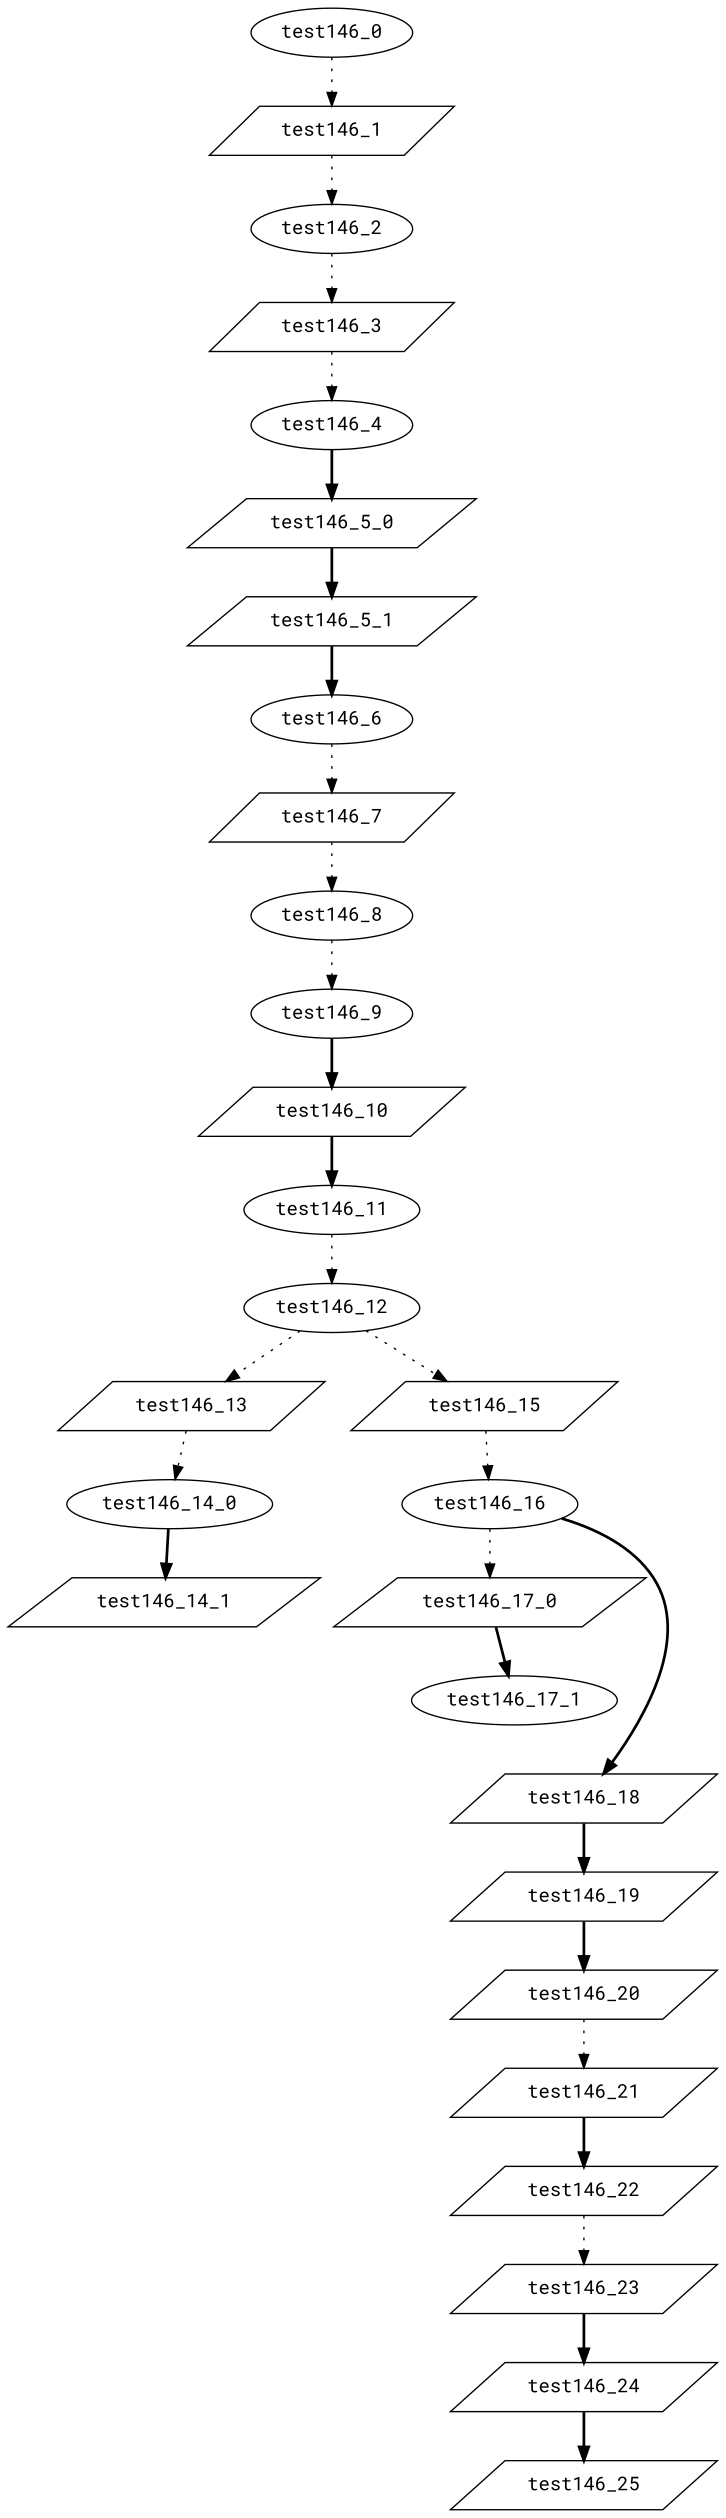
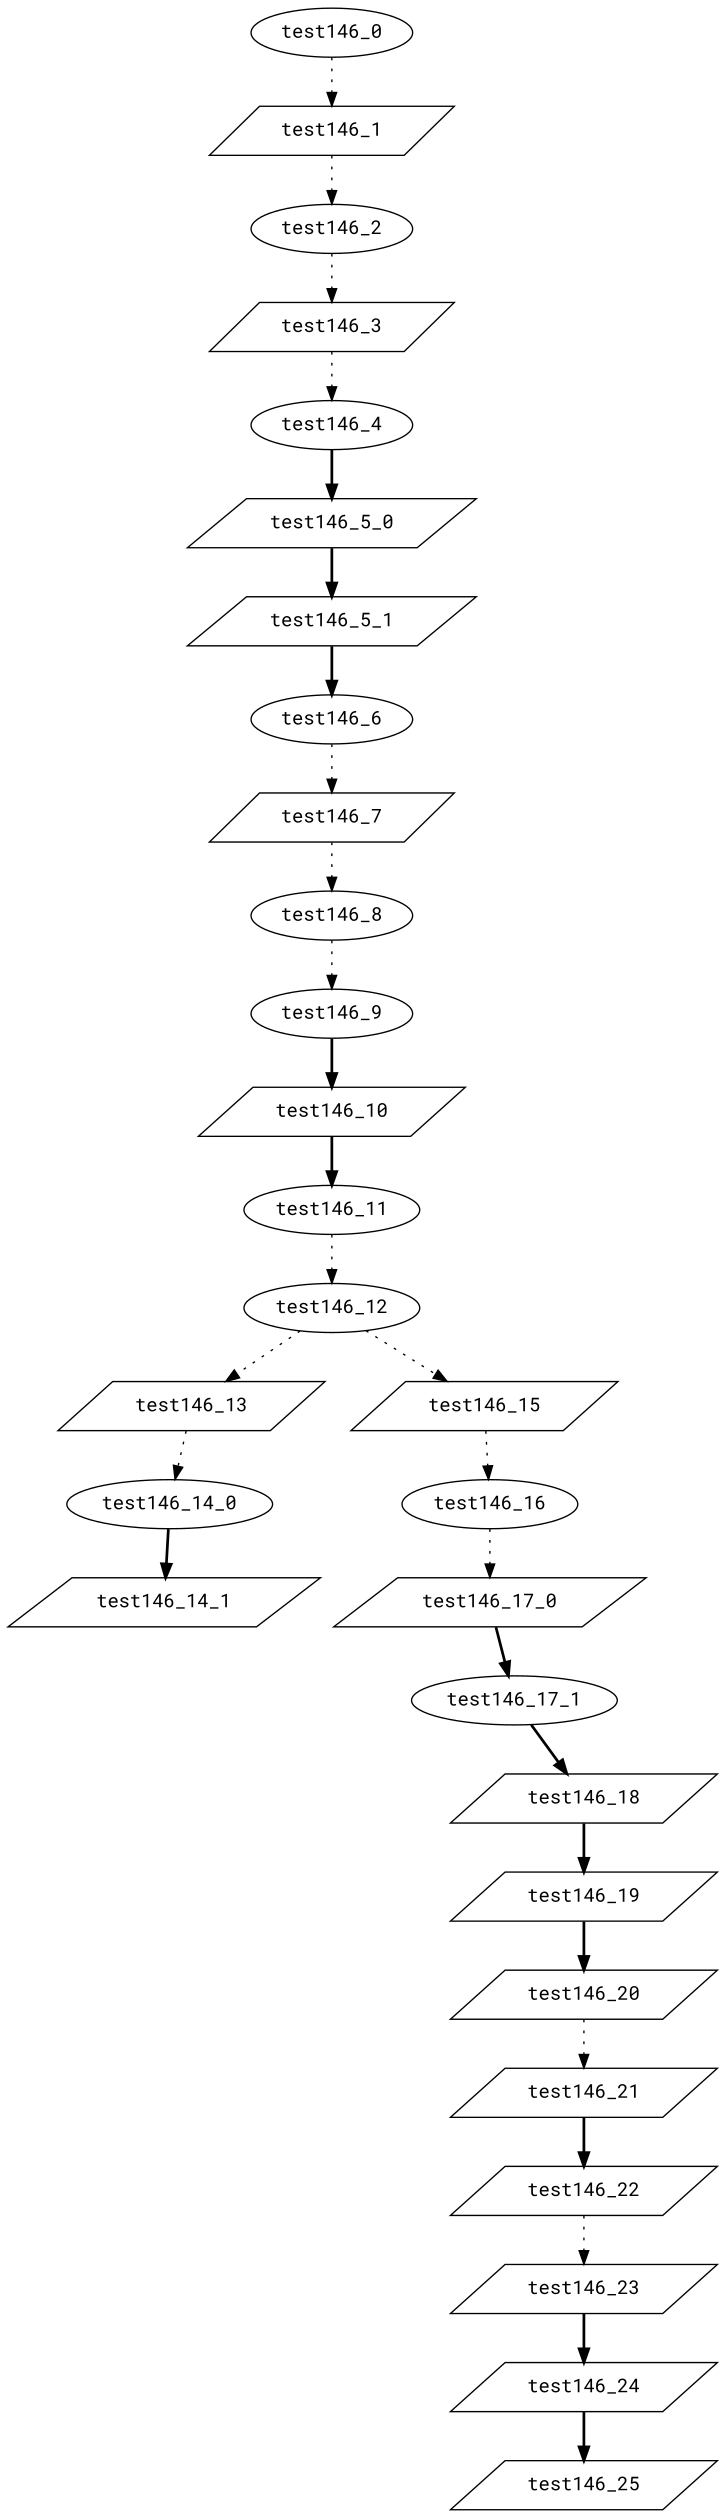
edge "test146_16" -> "test146_18": now "test146_17_1" -> "test146_18"
